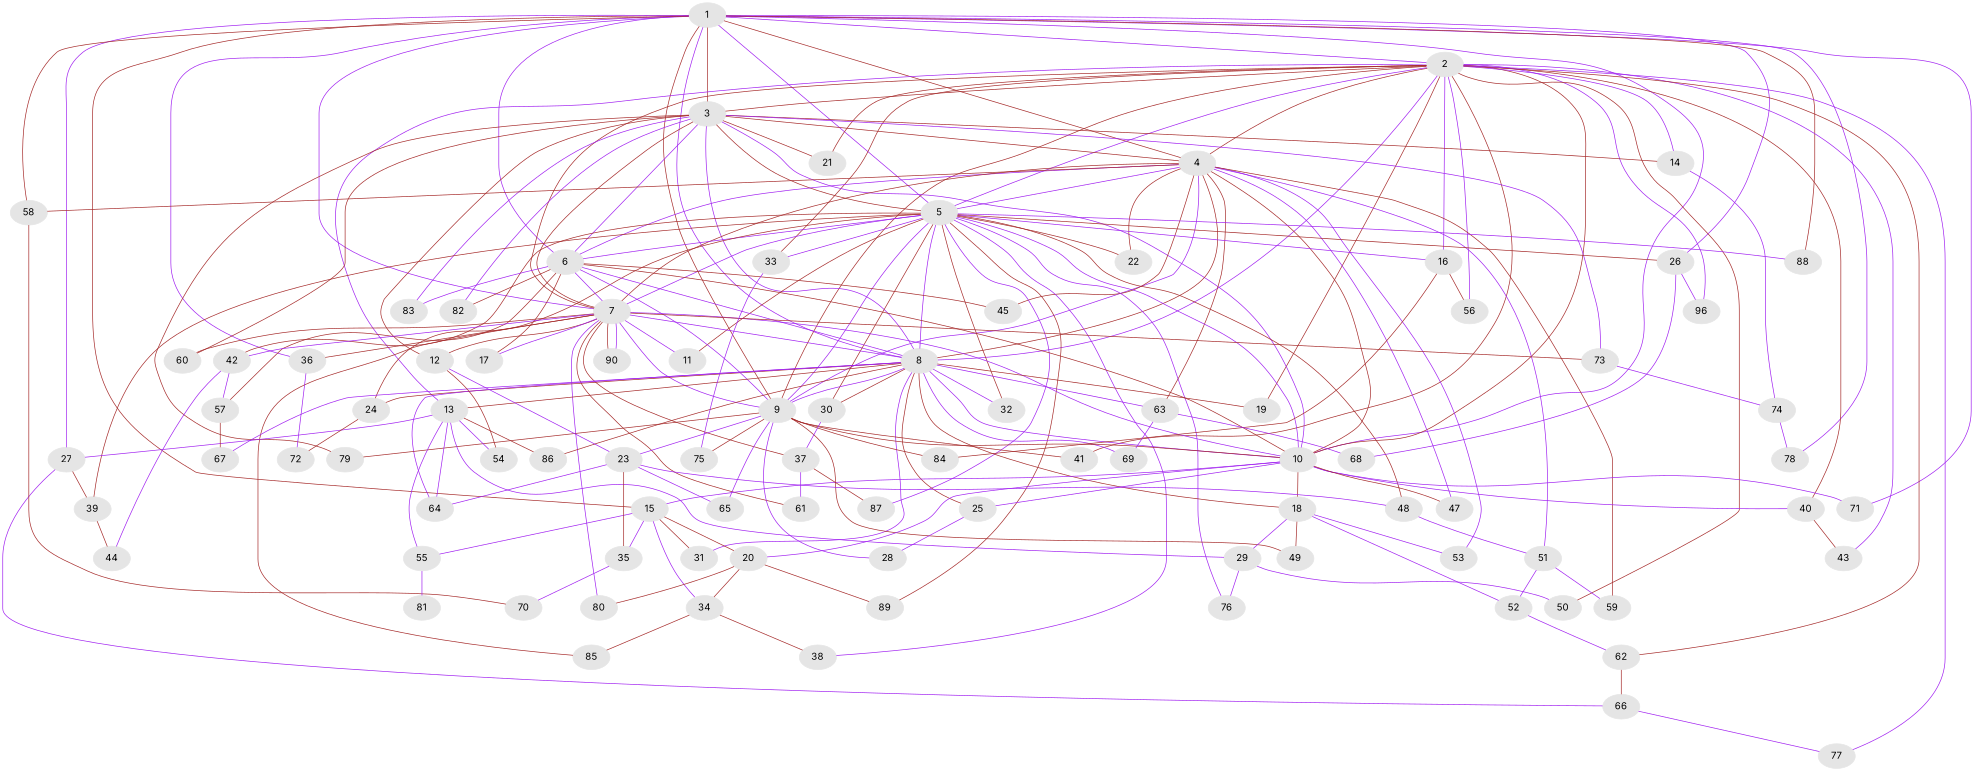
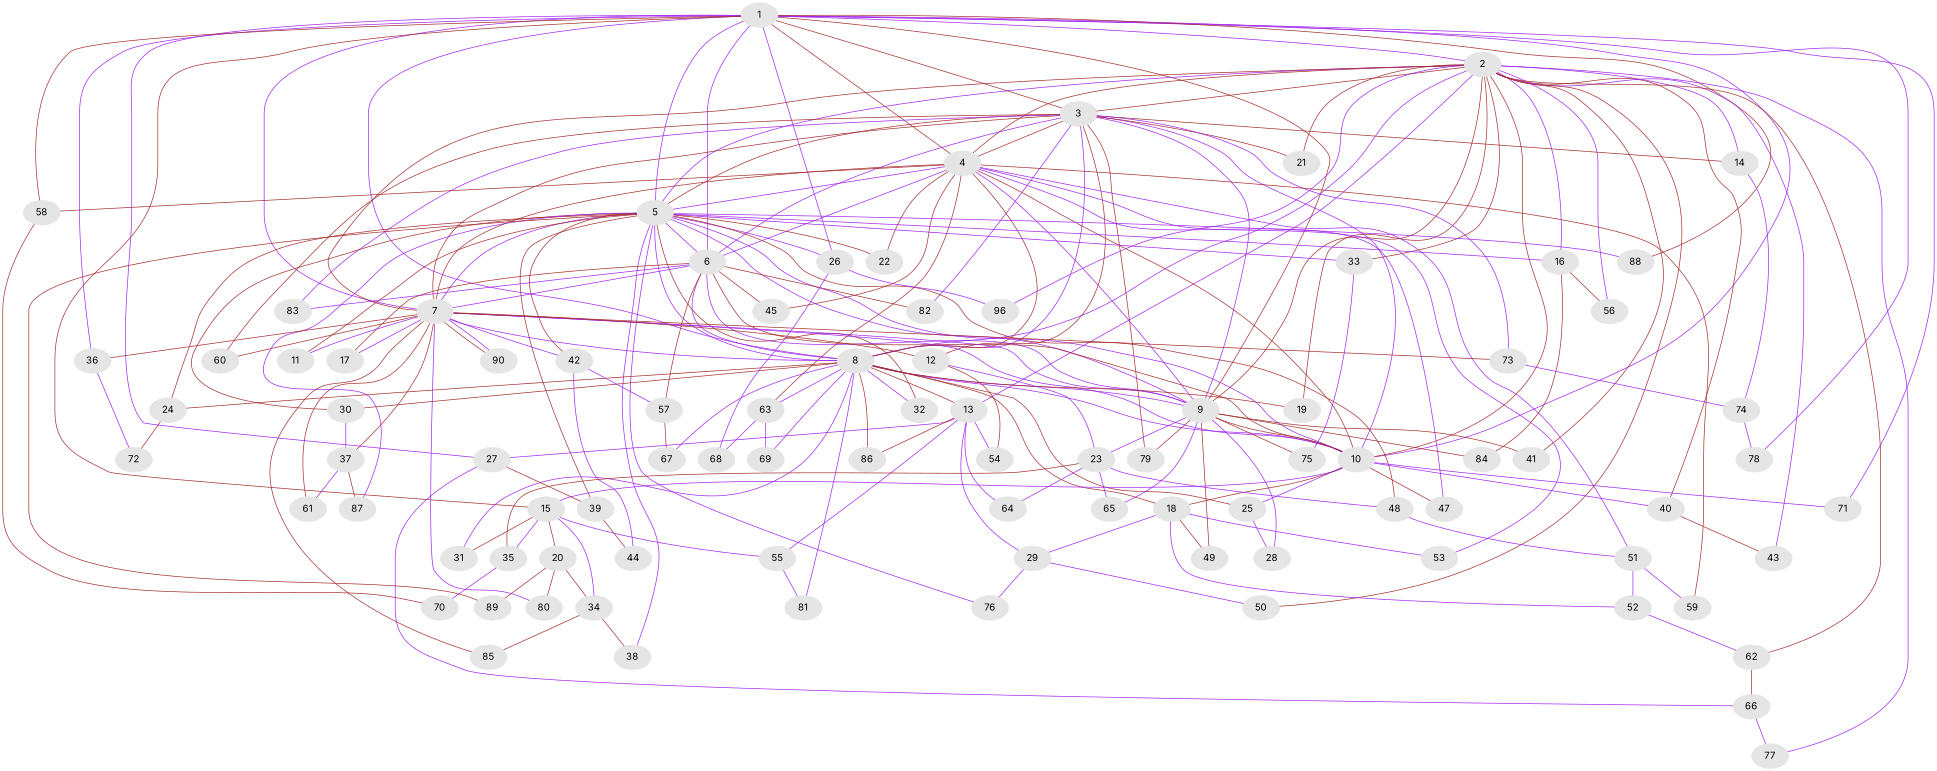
edge "3" -- "9": added
edge "5" -- "26": color brown -> purple
edge "8" -- "64": now "8" -- "81"
edge "10" -- "20": removed
